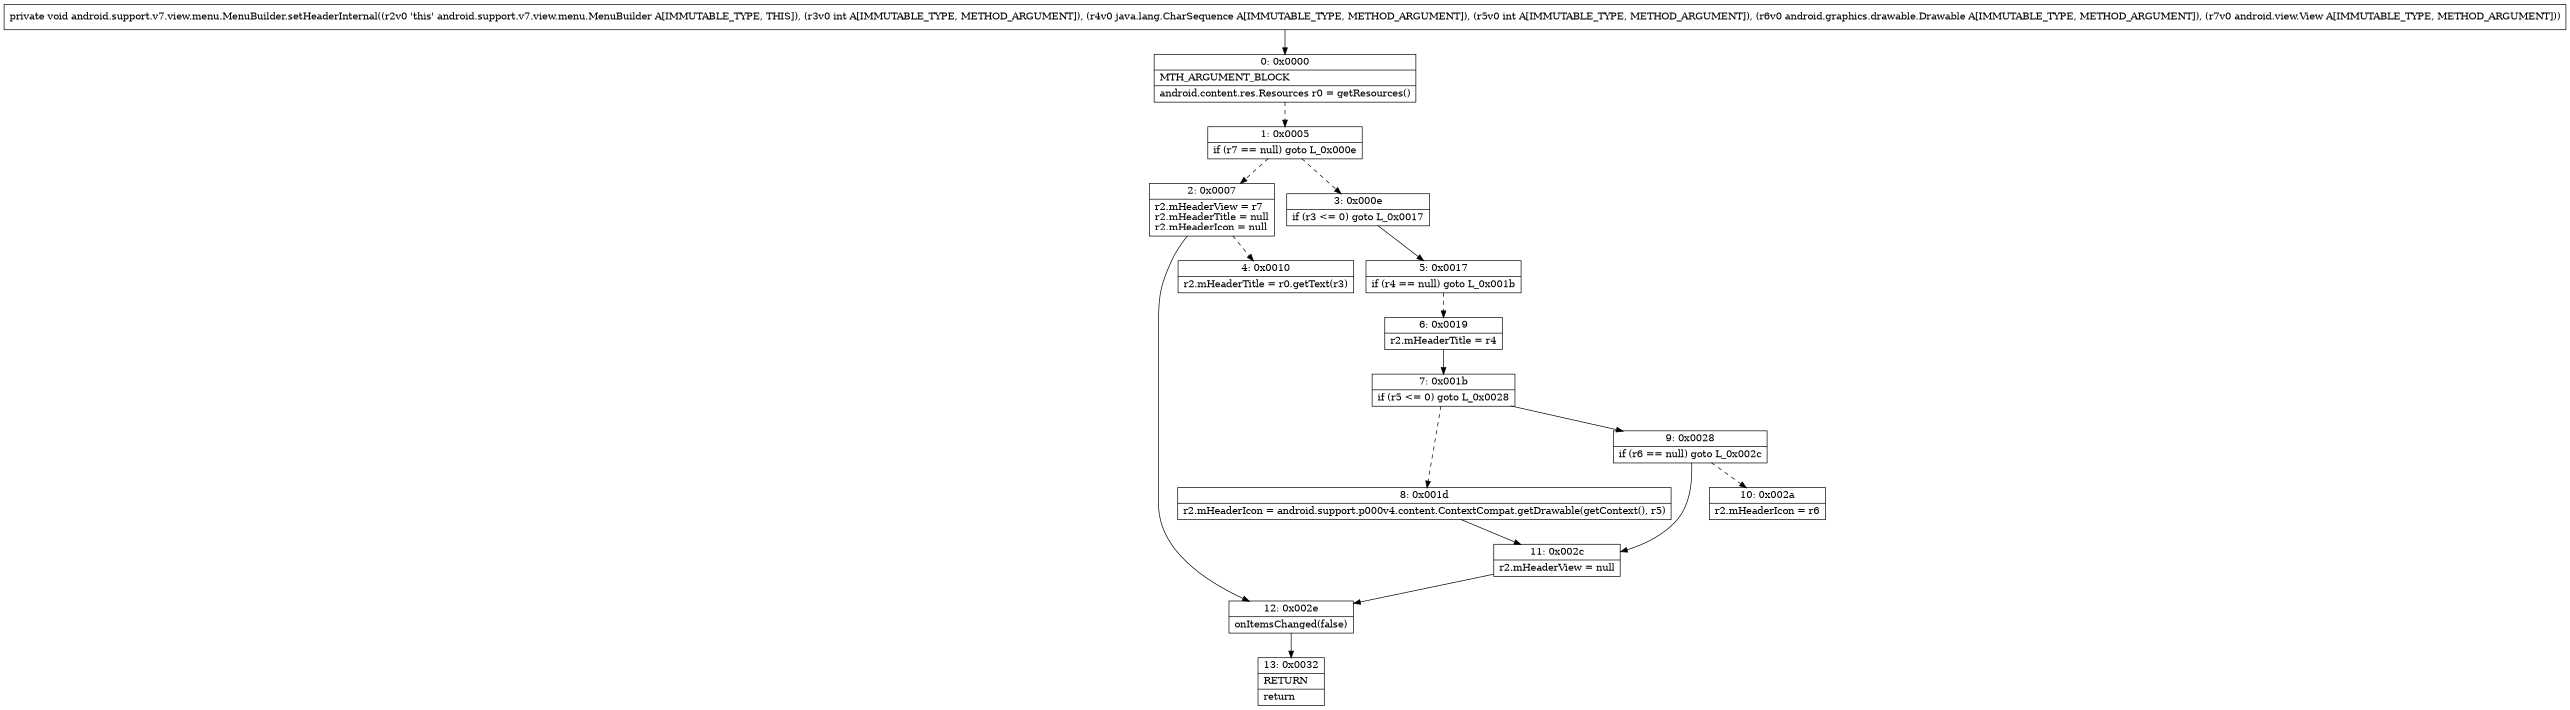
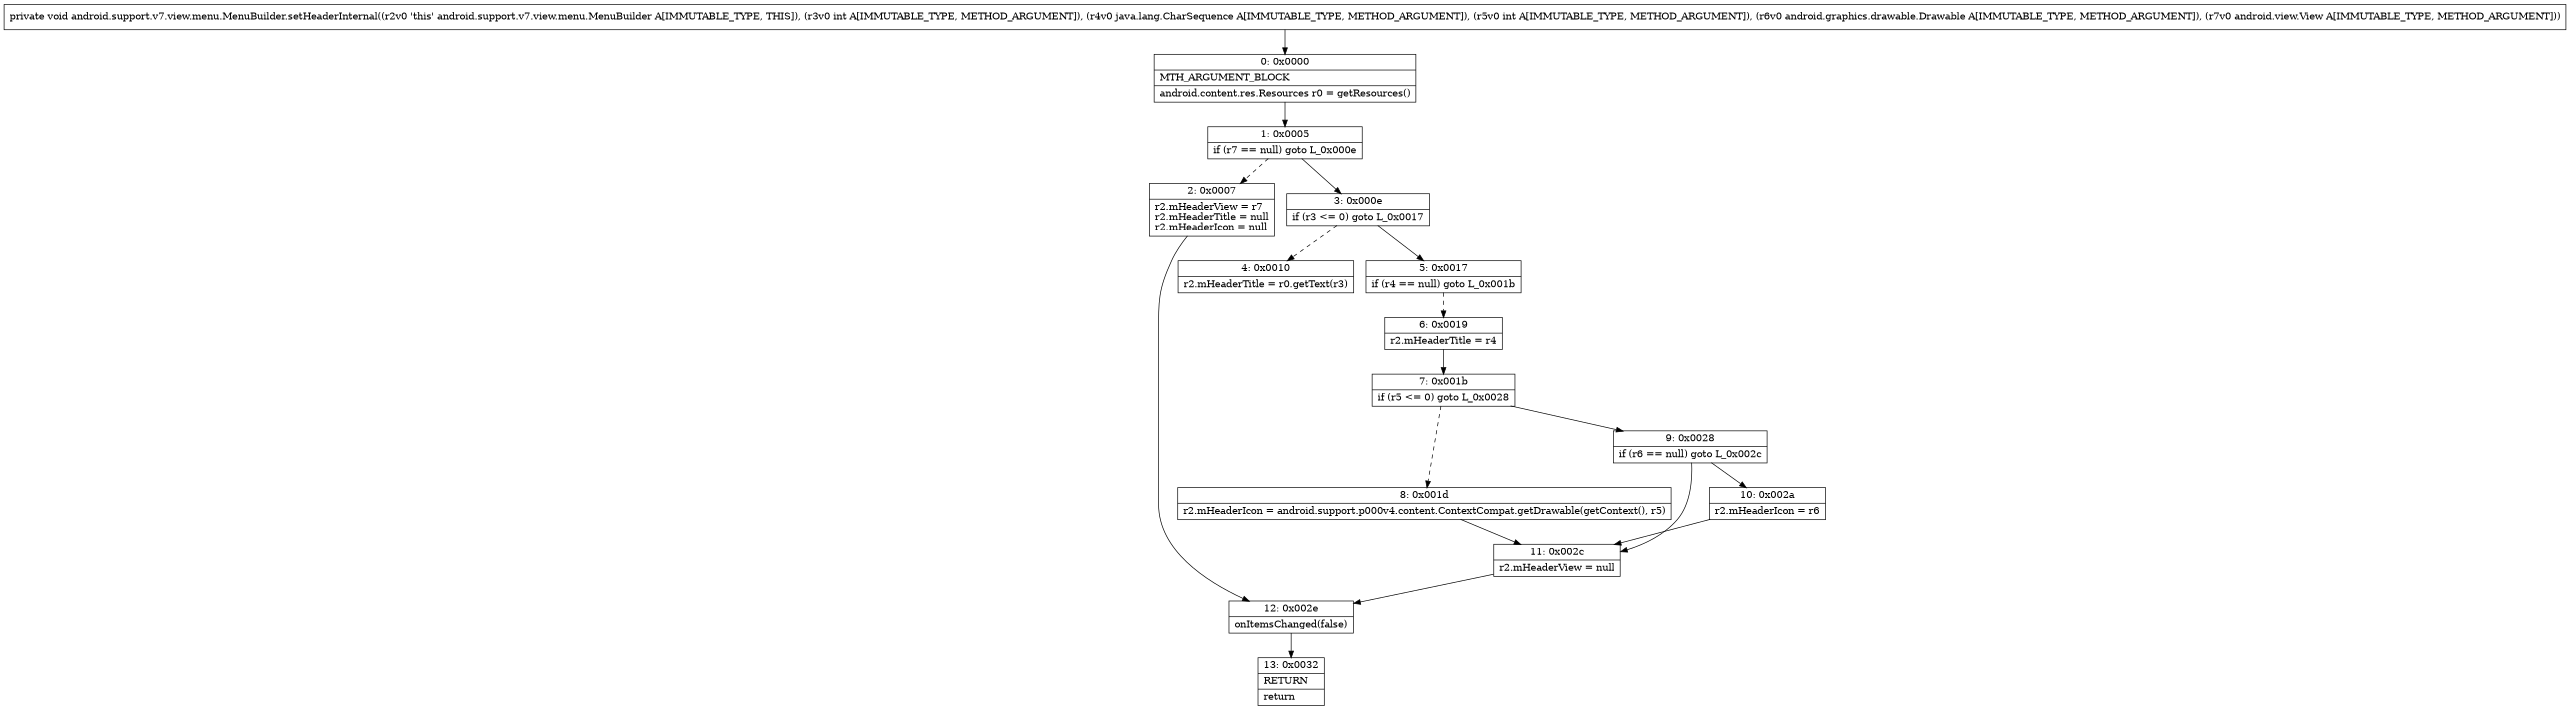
edge "0: 0x0000" -> "1: 0x0005": style dashed -> solid
edge "1: 0x0005" -> "3: 0x000e": style dashed -> solid
edge "2: 0x0007" -> "4: 0x0010": now "3: 0x000e" -> "4: 0x0010"
edge "9: 0x0028" -> "10: 0x002a": style dashed -> solid
edge "10: 0x002a" -> "11: 0x002c": added
